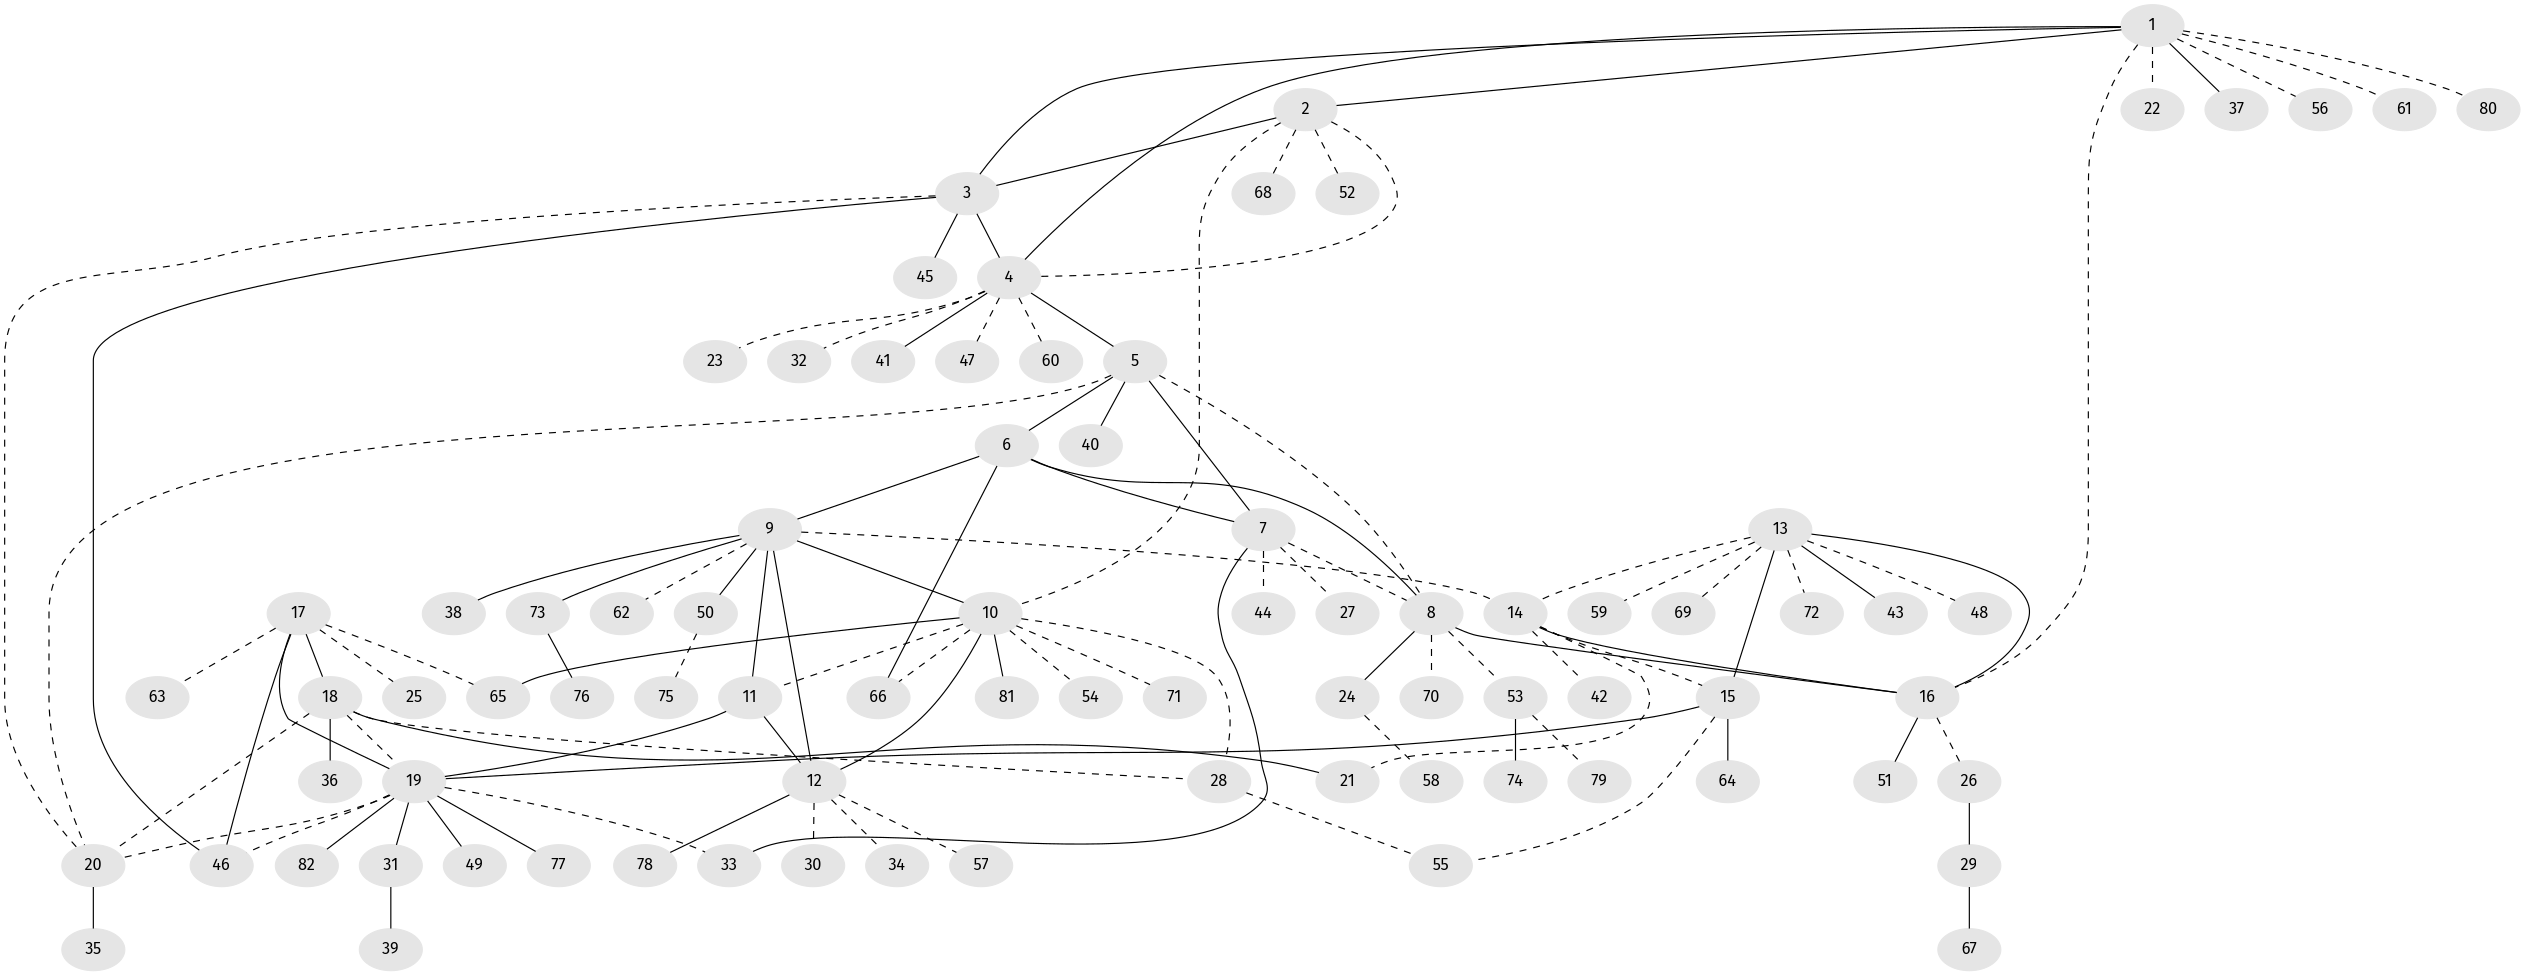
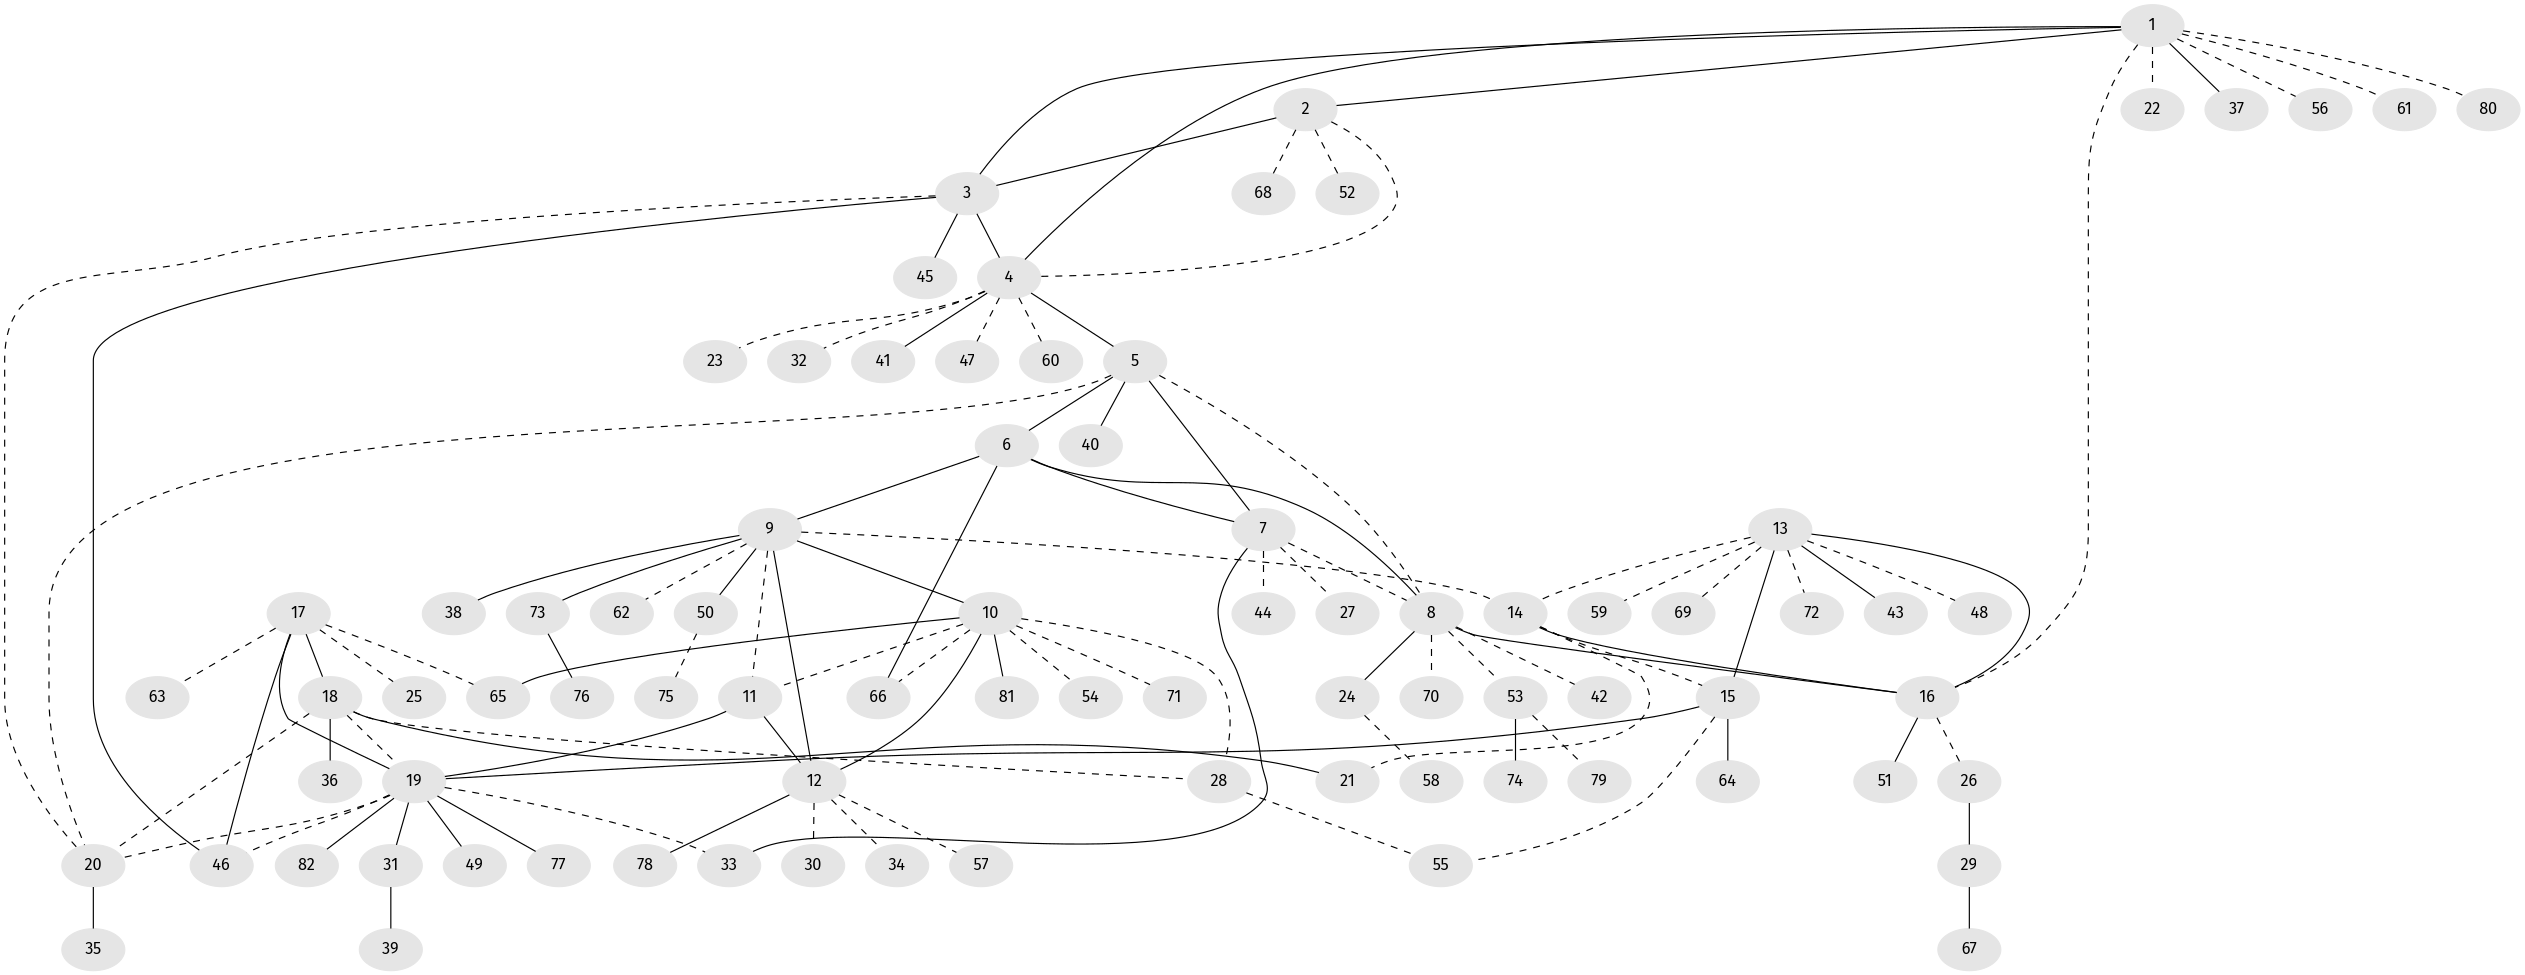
edge "2" -- "10": removed
edge "9" -- "11": style solid -> dashed
edge "14" -- "42": now "8" -- "42"
